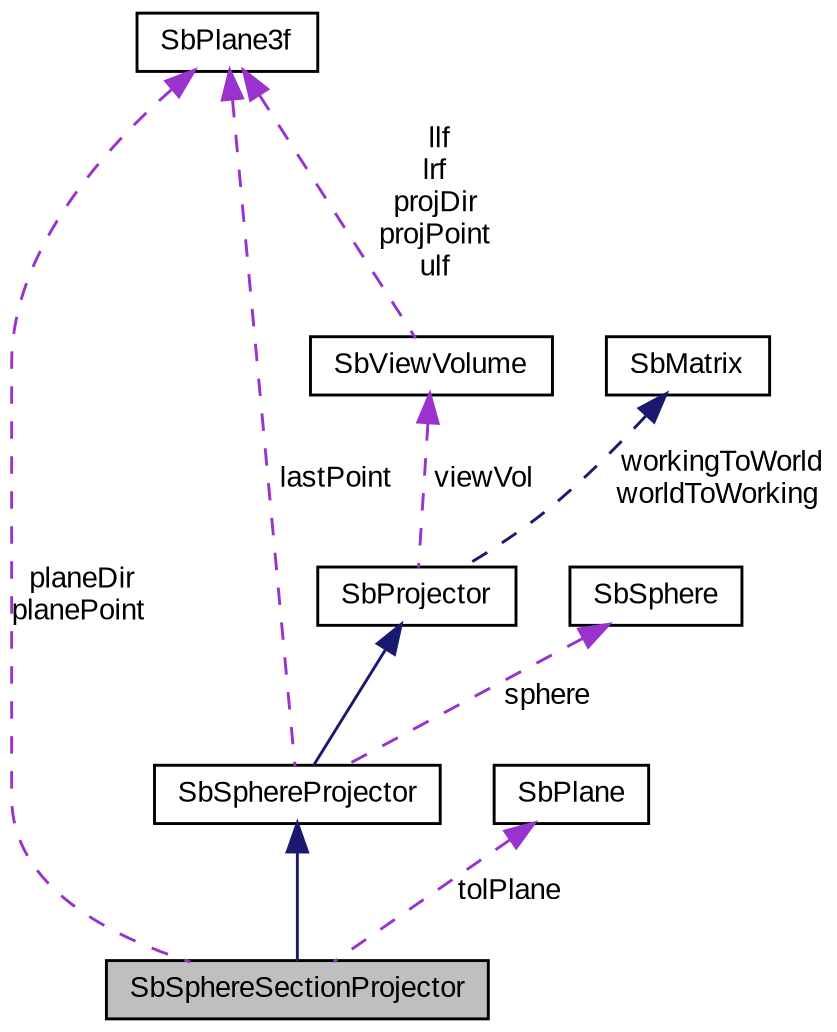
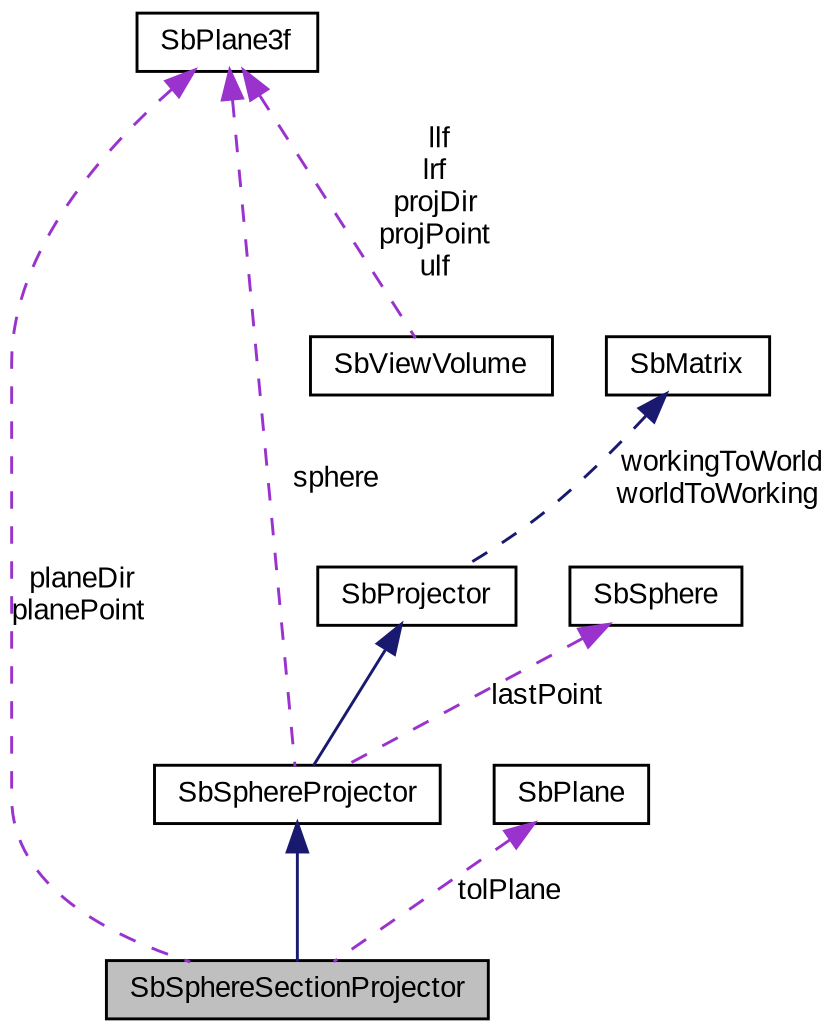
edge "SbSphereProjector" -> "SbPlane3f": label " lastPoint" -> " sphere"
edge "SbProjector" -> "SbViewVolume": removed, label "viewVol"
edge "SbSphereProjector" -> "SbSphere": label " sphere" -> " lastPoint"
